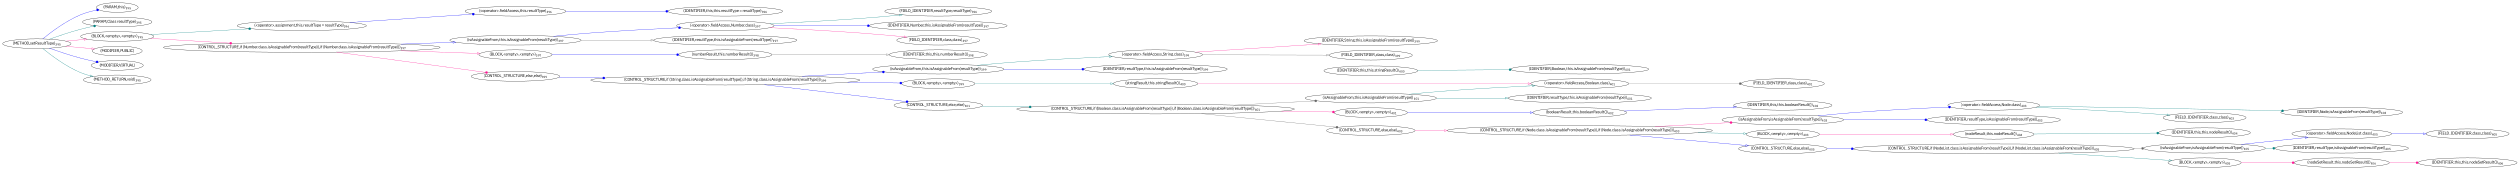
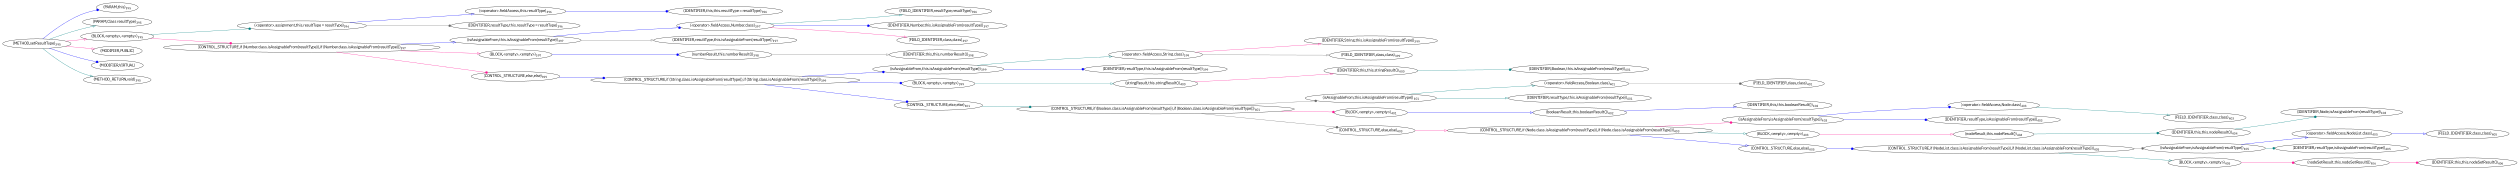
edge "(<operator>.assignment,this.resultType = resultType)" -> "(<operator>.fieldAccess,this.resultType)": arrowhead dot -> onormal
node "(IDENTIFIER,resultType,this.resultType = resultType)": added
edge "(METHOD,setResultType)" -> "(PARAM,Class resultType)": arrowhead dot -> onormal
edge "(stringResult,this.stringResult())" -> "(<operator>.fieldAccess,Boolean.class)": now "(stringResult,this.stringResult())" -> "(IDENTIFIER,this,this.stringResult())"
edge "(<operator>.fieldAccess,Node.class)" -> "(IDENTIFIER,Node,isAssignableFrom(resultType))": now "(IDENTIFIER,this,this.nodeResult())" -> "(IDENTIFIER,Node,isAssignableFrom(resultType))"
